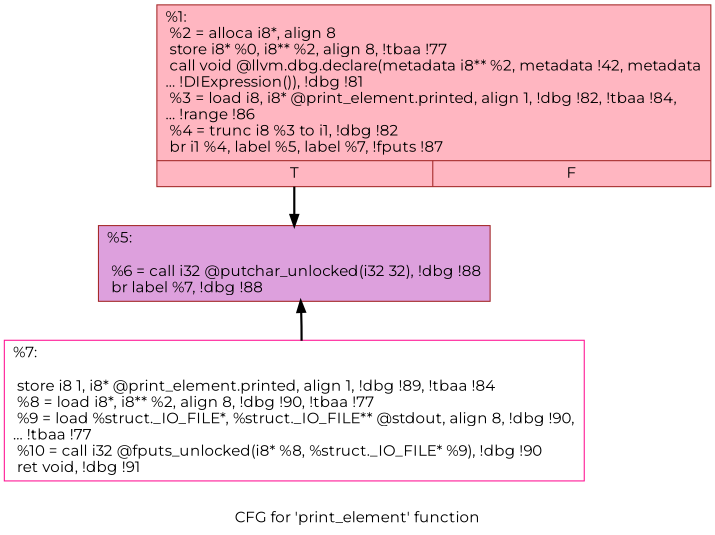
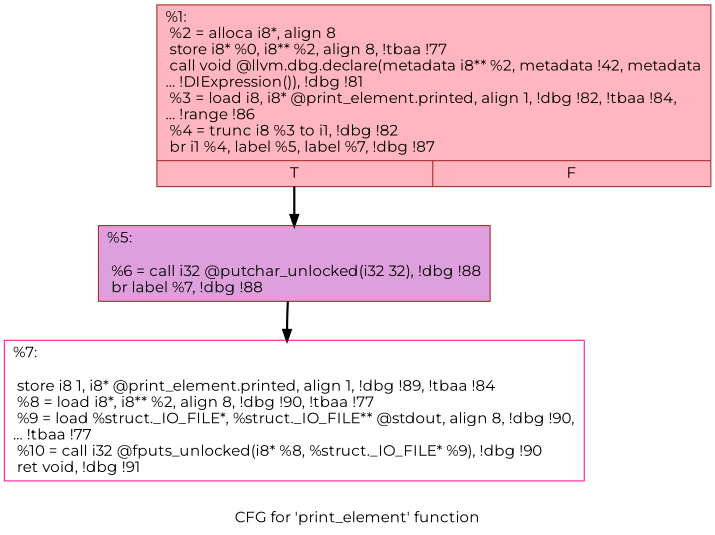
node "%1:": text "br i1 %4, label %5, label %7, !fputs !87" -> "br i1 %4, label %5, label %7, !dbg !87"
edge "%7:" -> "%5:": reversed
